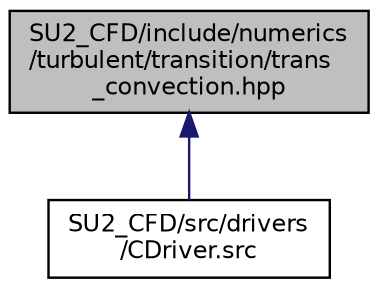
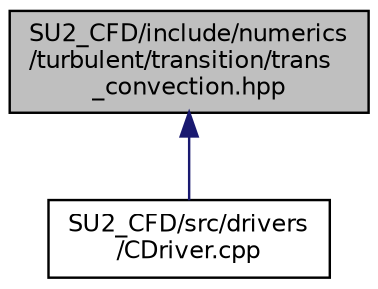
node "SU2_CFD/src/drivers /CDriver.src": label "SU2_CFD/src/drivers /CDriver.src" -> "SU2_CFD/src/drivers /CDriver.cpp"
